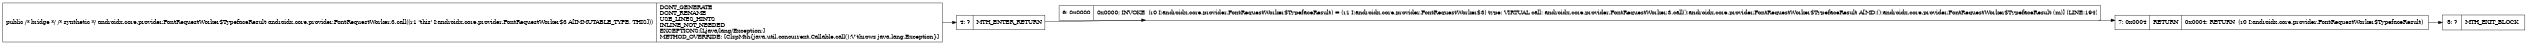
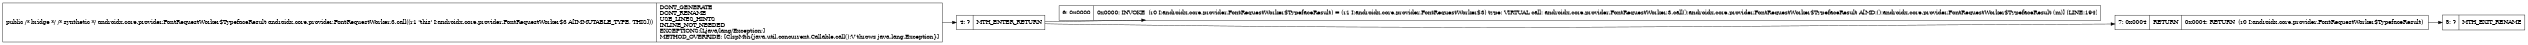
edge "6: 0x0000" -> "7: 0x0004": now "4: ?" -> "7: 0x0004"
node "5: ?": text "MTH_EXIT_BLOCK" -> "MTH_EXIT_RENAME"
